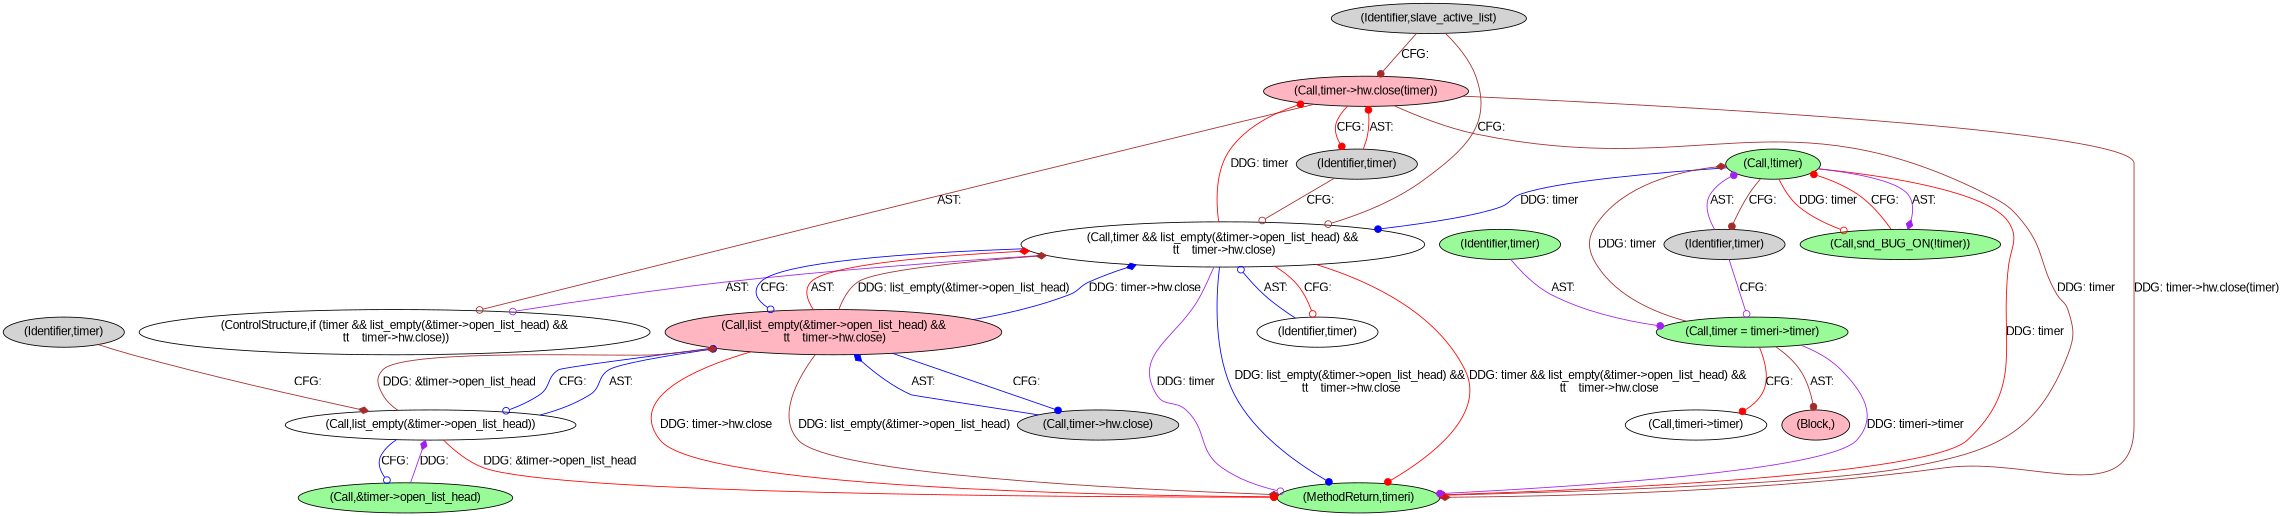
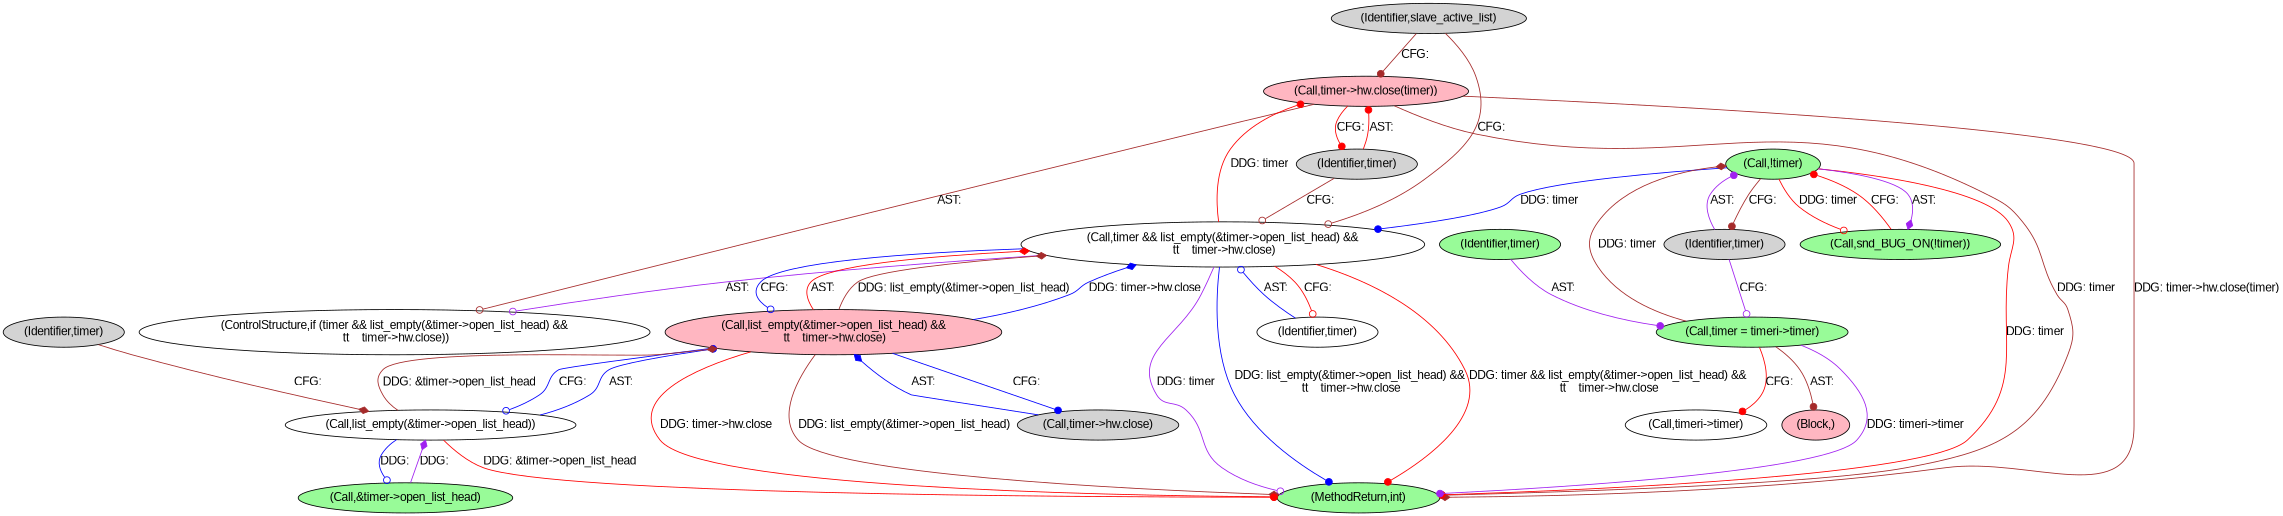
edge "(Call,list_empty(&timer->open_list_head))" -> "(Call,&timer->open_list_head)": label "CFG: " -> "DDG: "
node "(MethodReturn,timeri)": label "(MethodReturn,timeri)" -> "(MethodReturn,int)"
